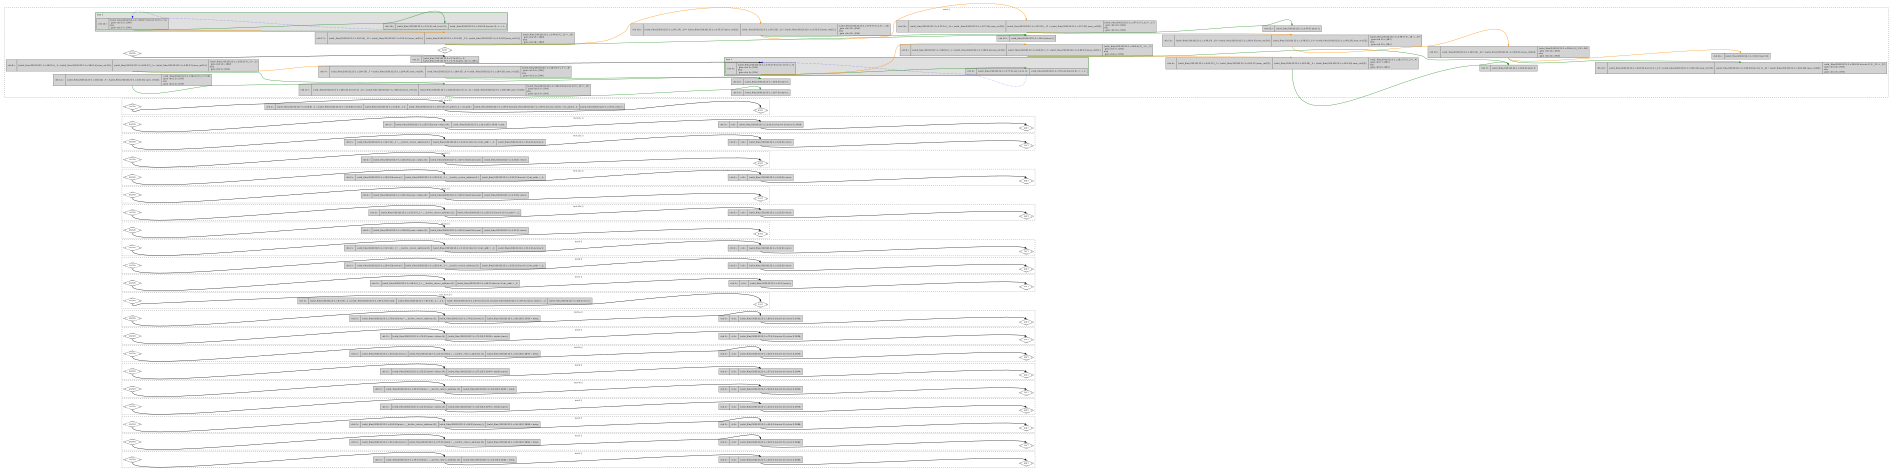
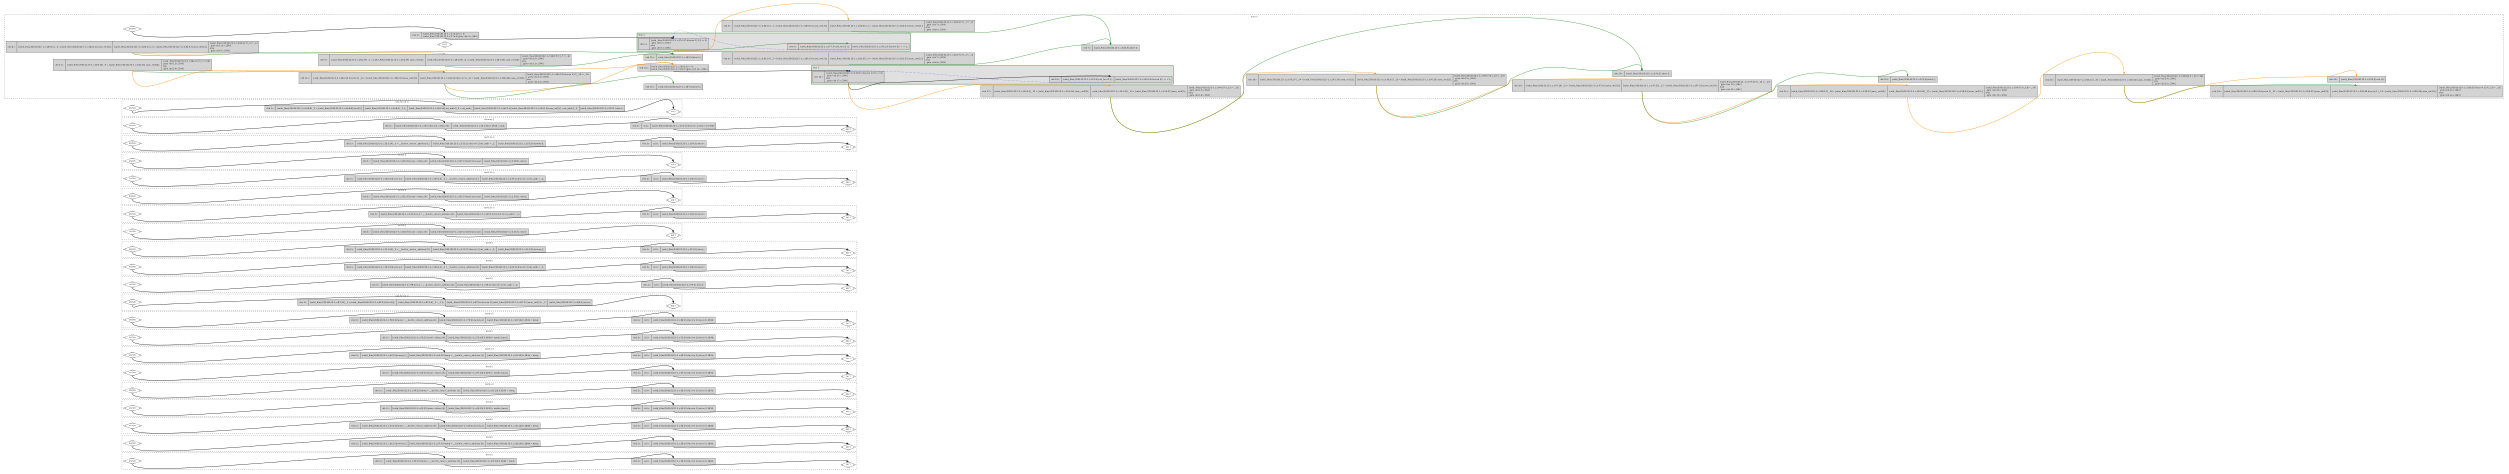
edge "<bb 16>:" -> "<bb 15>:": color forestgreen -> black
edge "<bb 5>:" -> "<bb 6>:": removed
node "<bb 14>:": added
